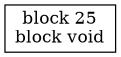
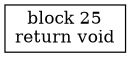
node "block 25 block void": label "block 25 block void" -> "block 25 return void"
